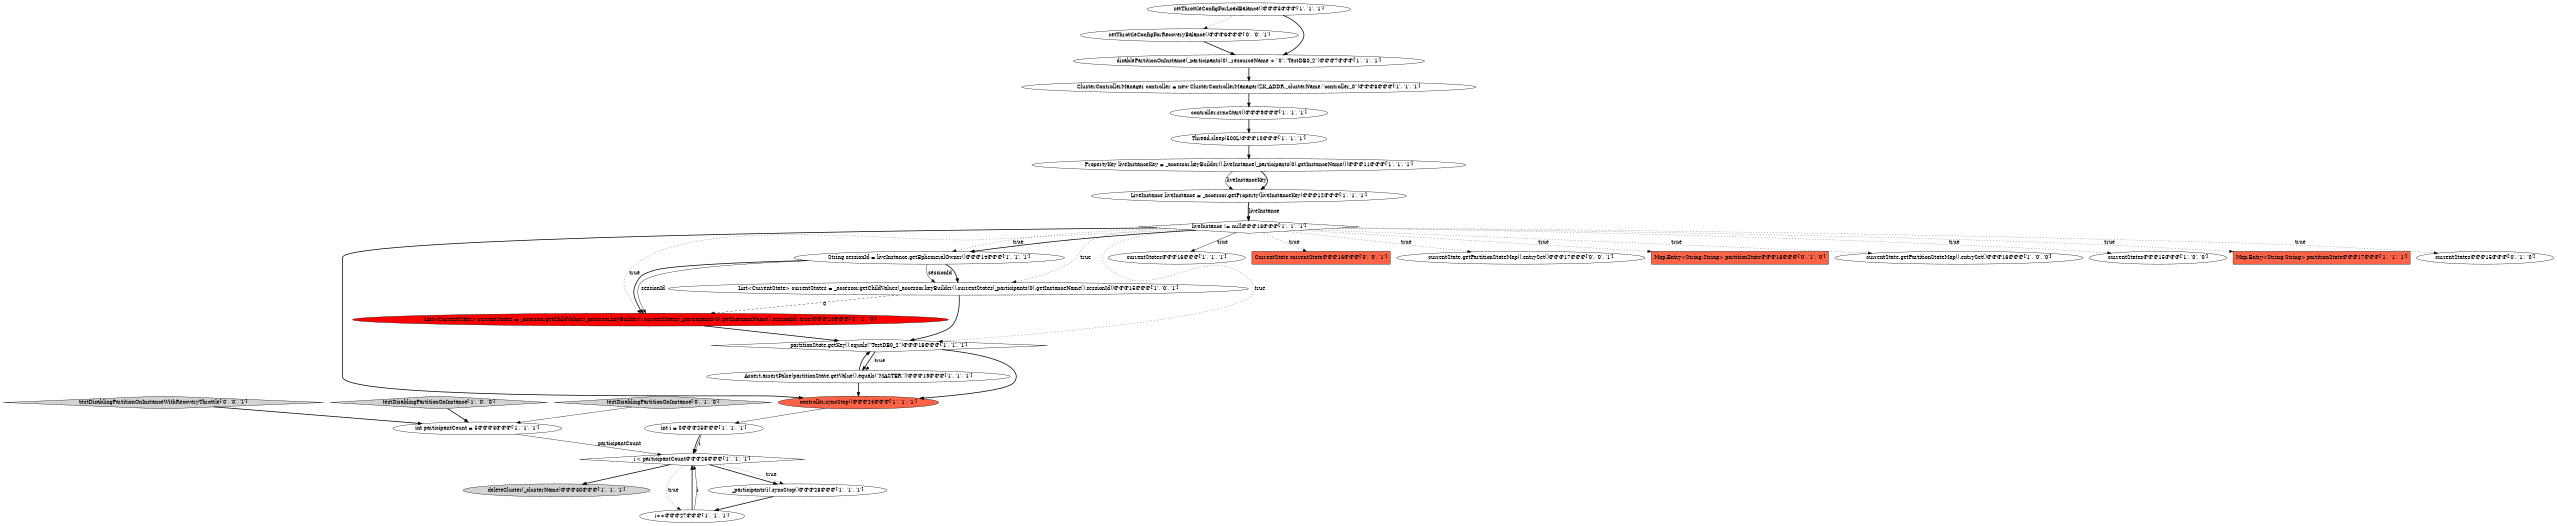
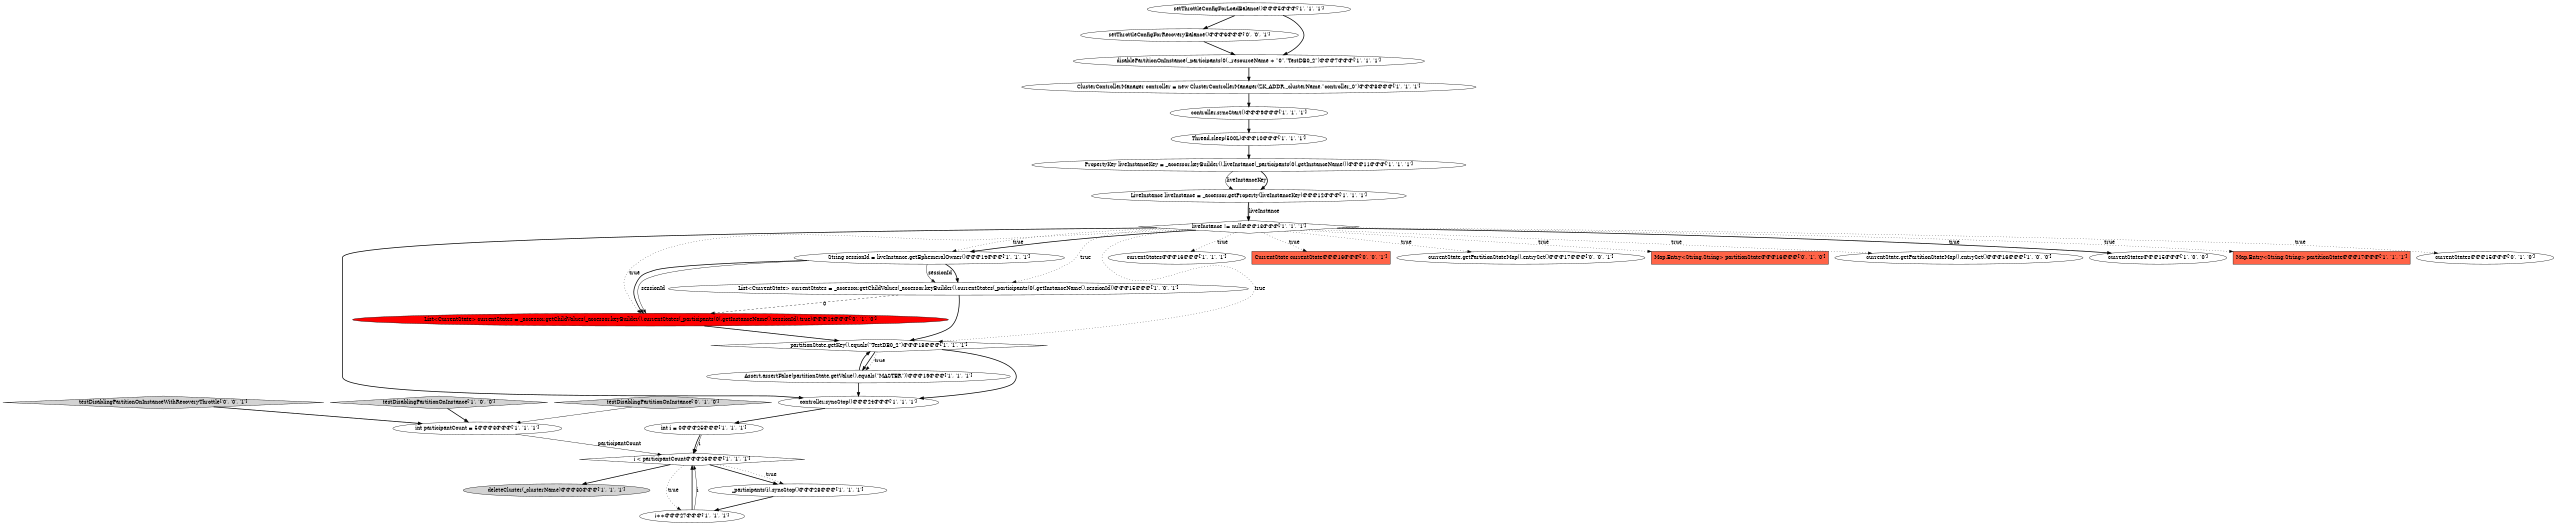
edge "setThrottleConfigForLoadBalance()@@@5@@@['1', '1', '1']" -> "setThrottleConfigForRecoveryBalance()@@@6@@@['0', '0', '1']": style dotted -> bold
edge "liveInstance != null@@@13@@@['1', '1', '1']" -> "currentStates@@@15@@@['1', '0', '0']": style dotted -> bold
edge "liveInstance != null@@@13@@@['1', '1', '1']" -> "currentStates@@@16@@@['1', '1', '1']": style solid -> dotted
node "controller.syncStop()@@@24@@@['1', '1', '1']": fillcolor tomato -> white
edge "controller.syncStop()@@@24@@@['1', '1', '1']" -> "int i = 0@@@25@@@['1', '1', '1']": style solid -> bold
